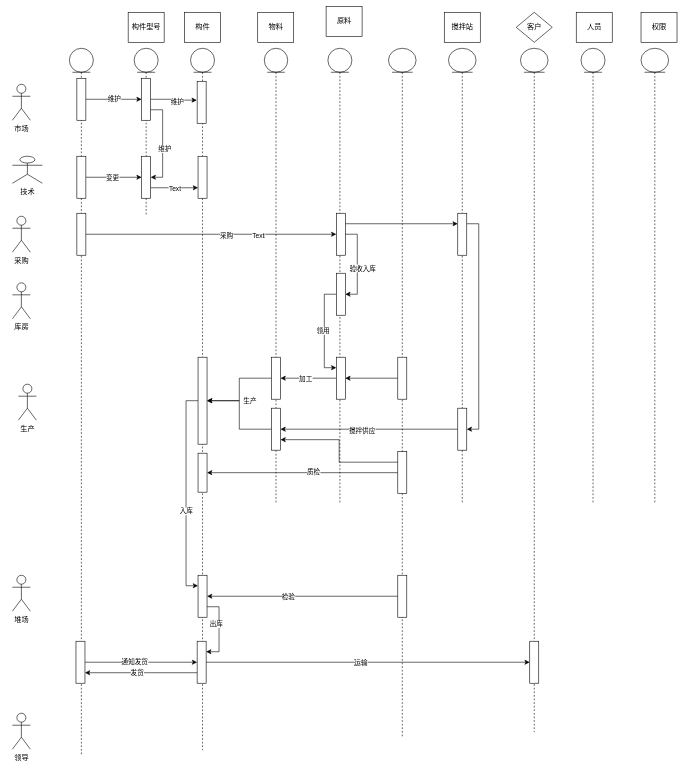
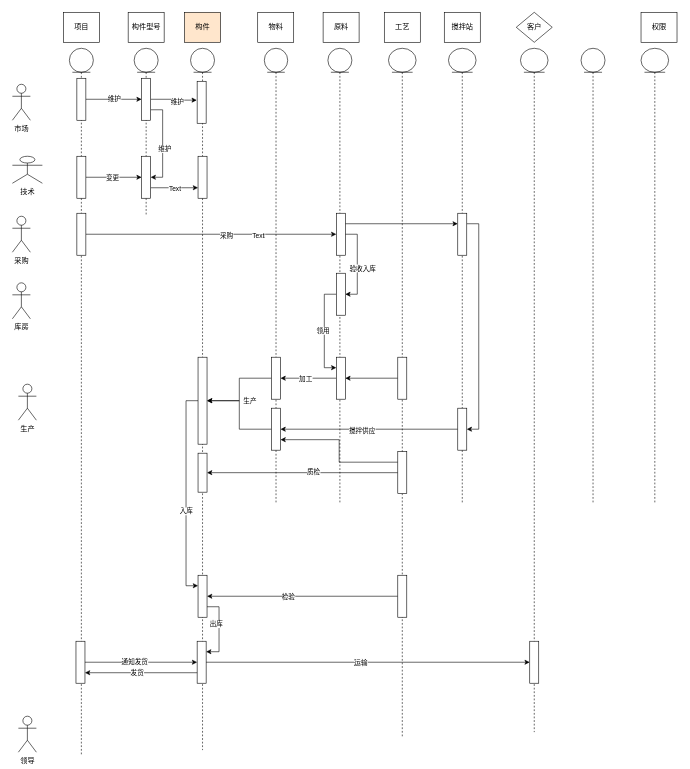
node "原料": moved (344, 21) -> (341, 27)
node "项目": added
node "构件": fillcolor #ffffff -> #ffe6cc
node "工艺": added
node "人员": removed
node "堆场": removed
node "领导": moved (21, 731) -> (27, 734)
